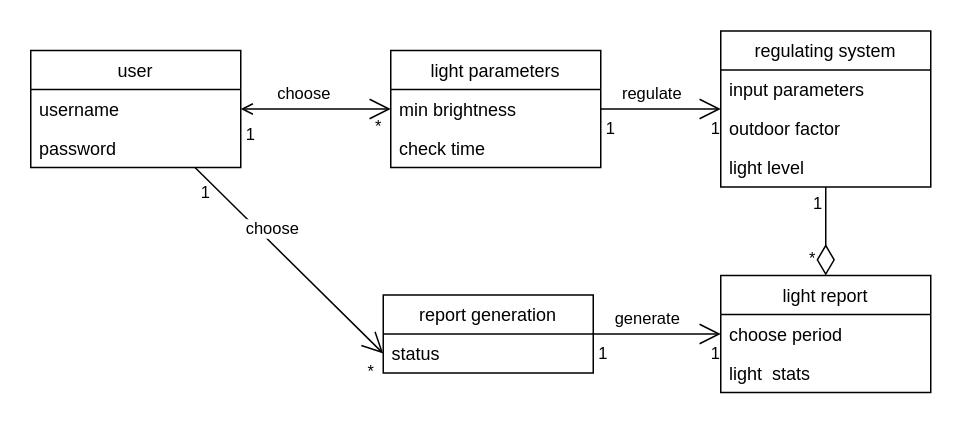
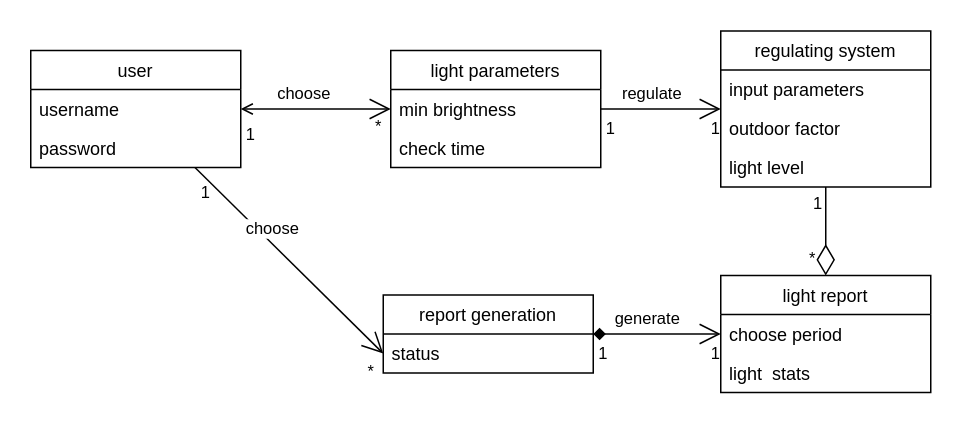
edge "report generation" -> "light report": arrowhead none -> diamond
